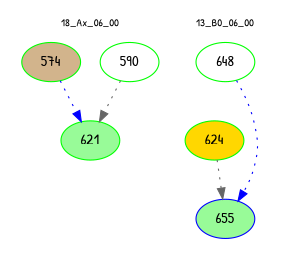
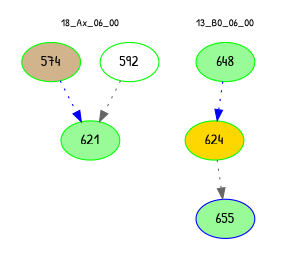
node "590": label "590" -> "592"
node "648": fillcolor white -> palegreen
edge "648" -> "655": now "648" -> "624"
